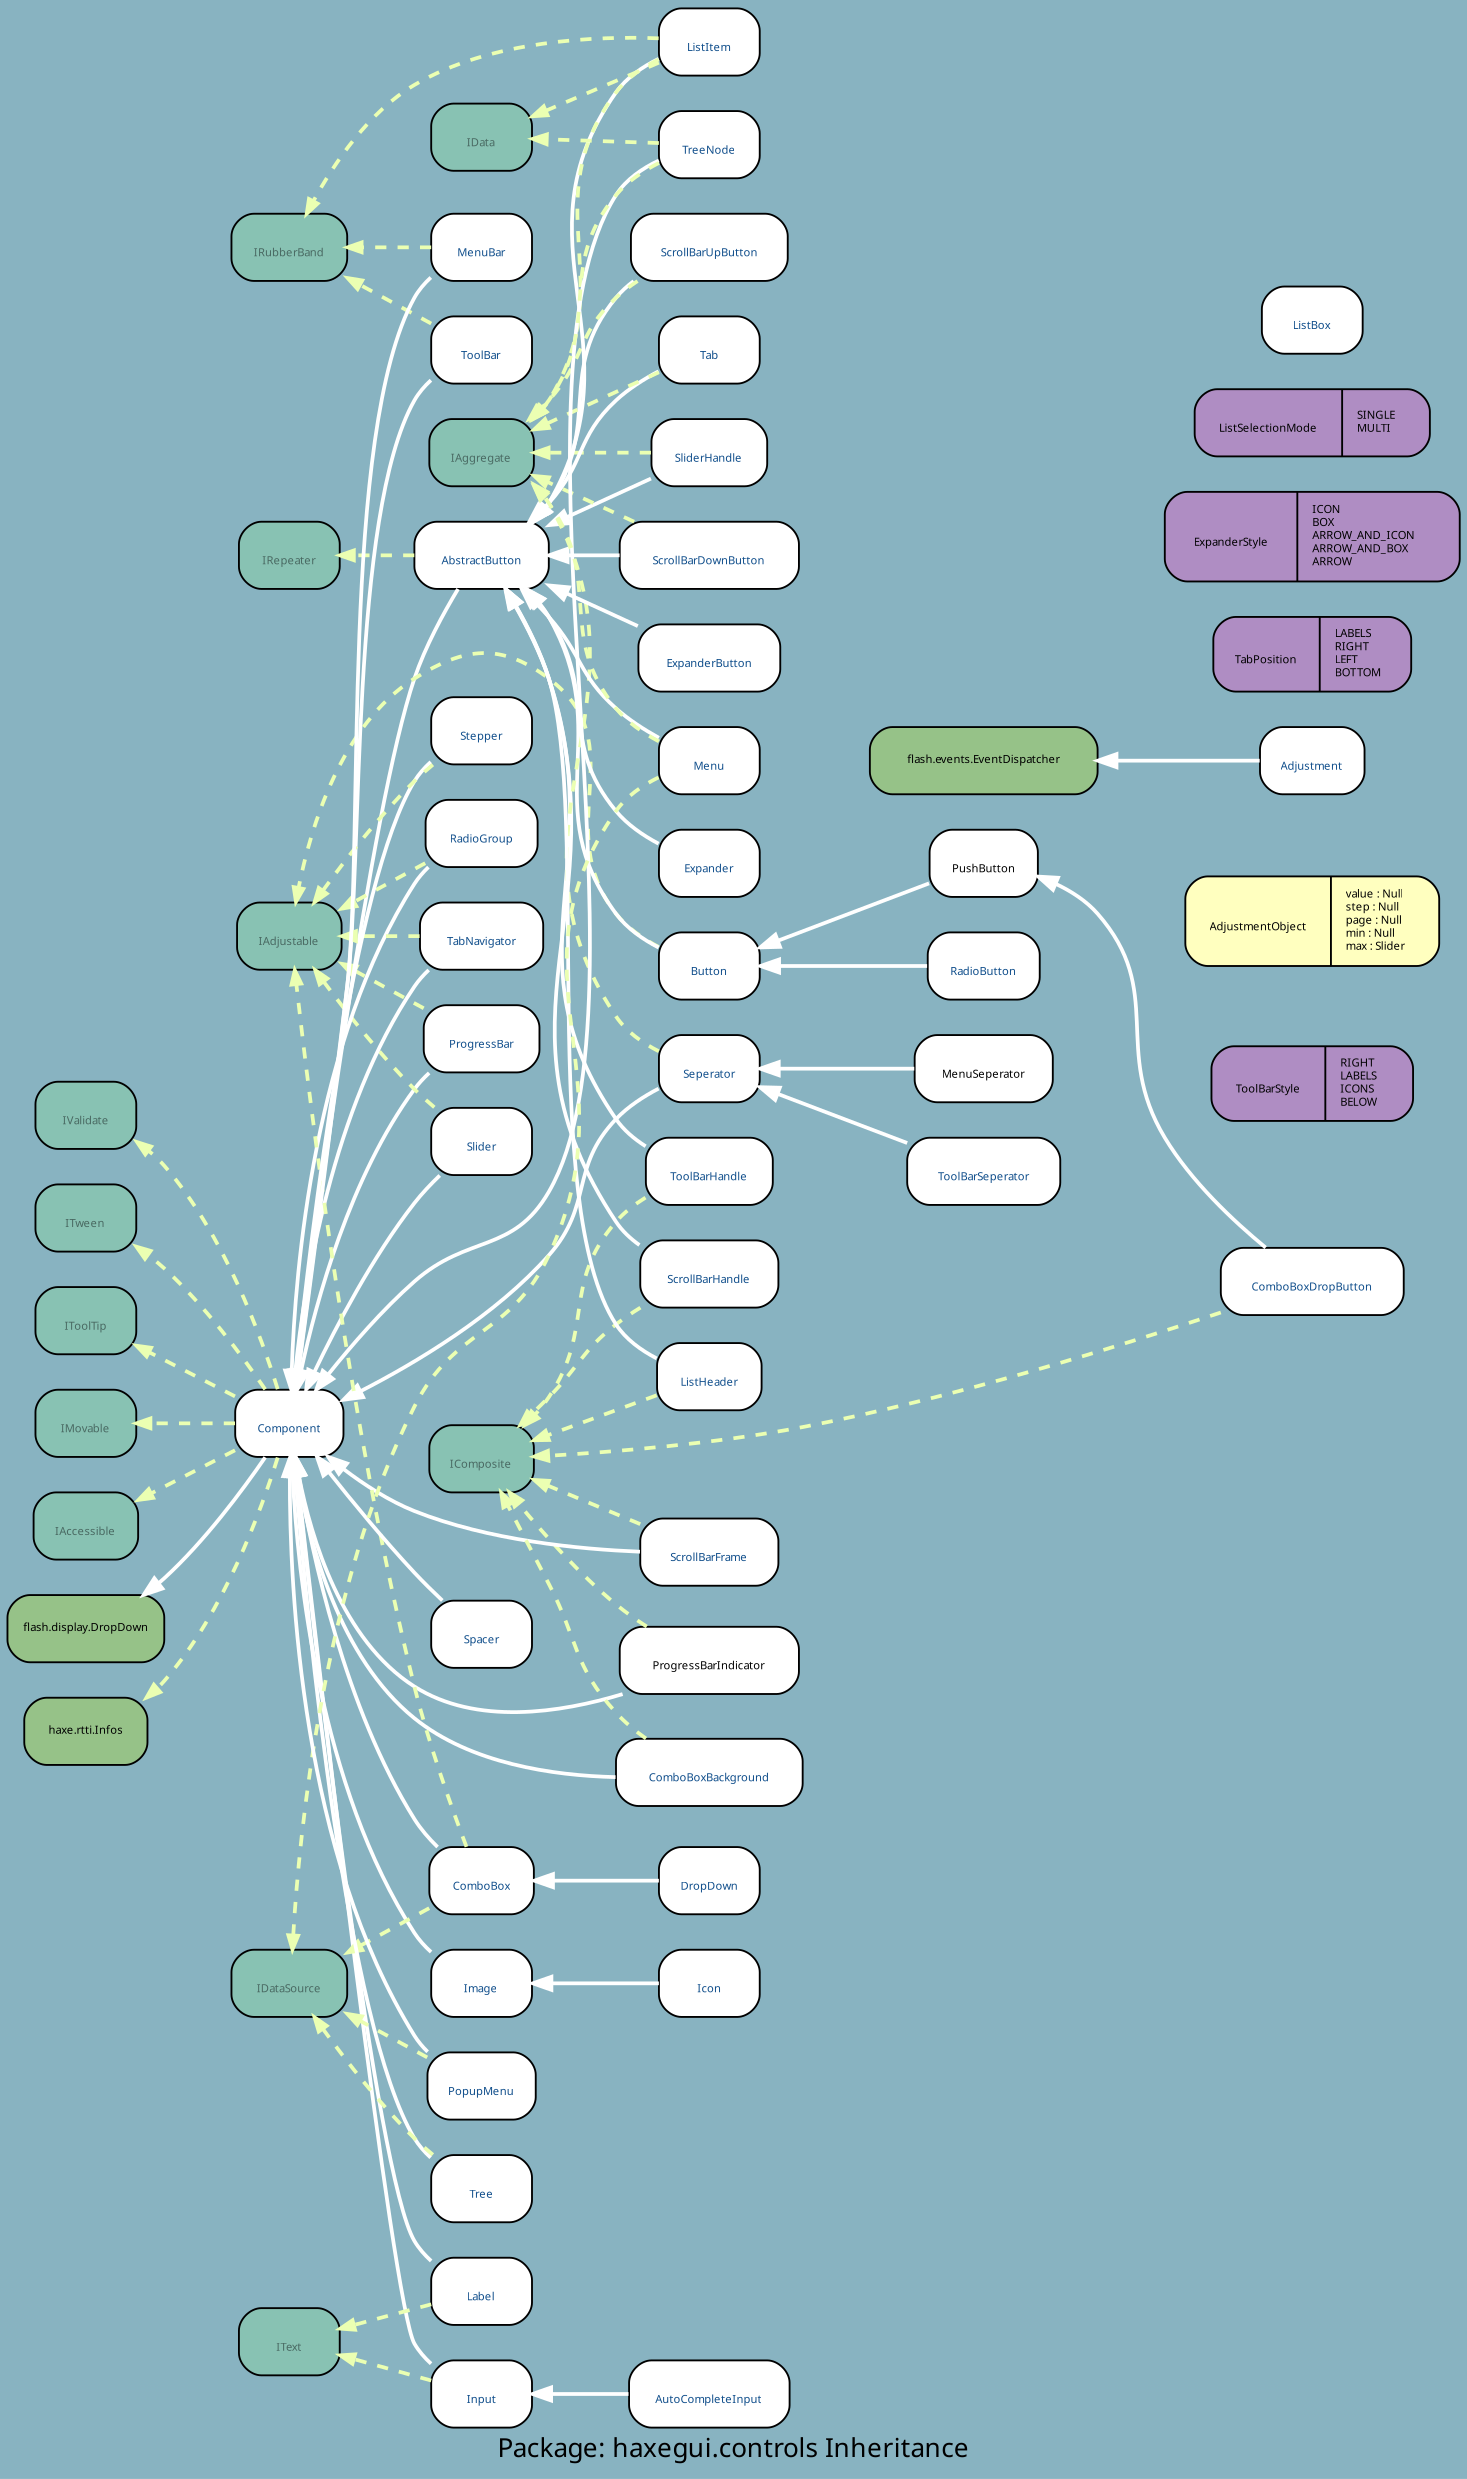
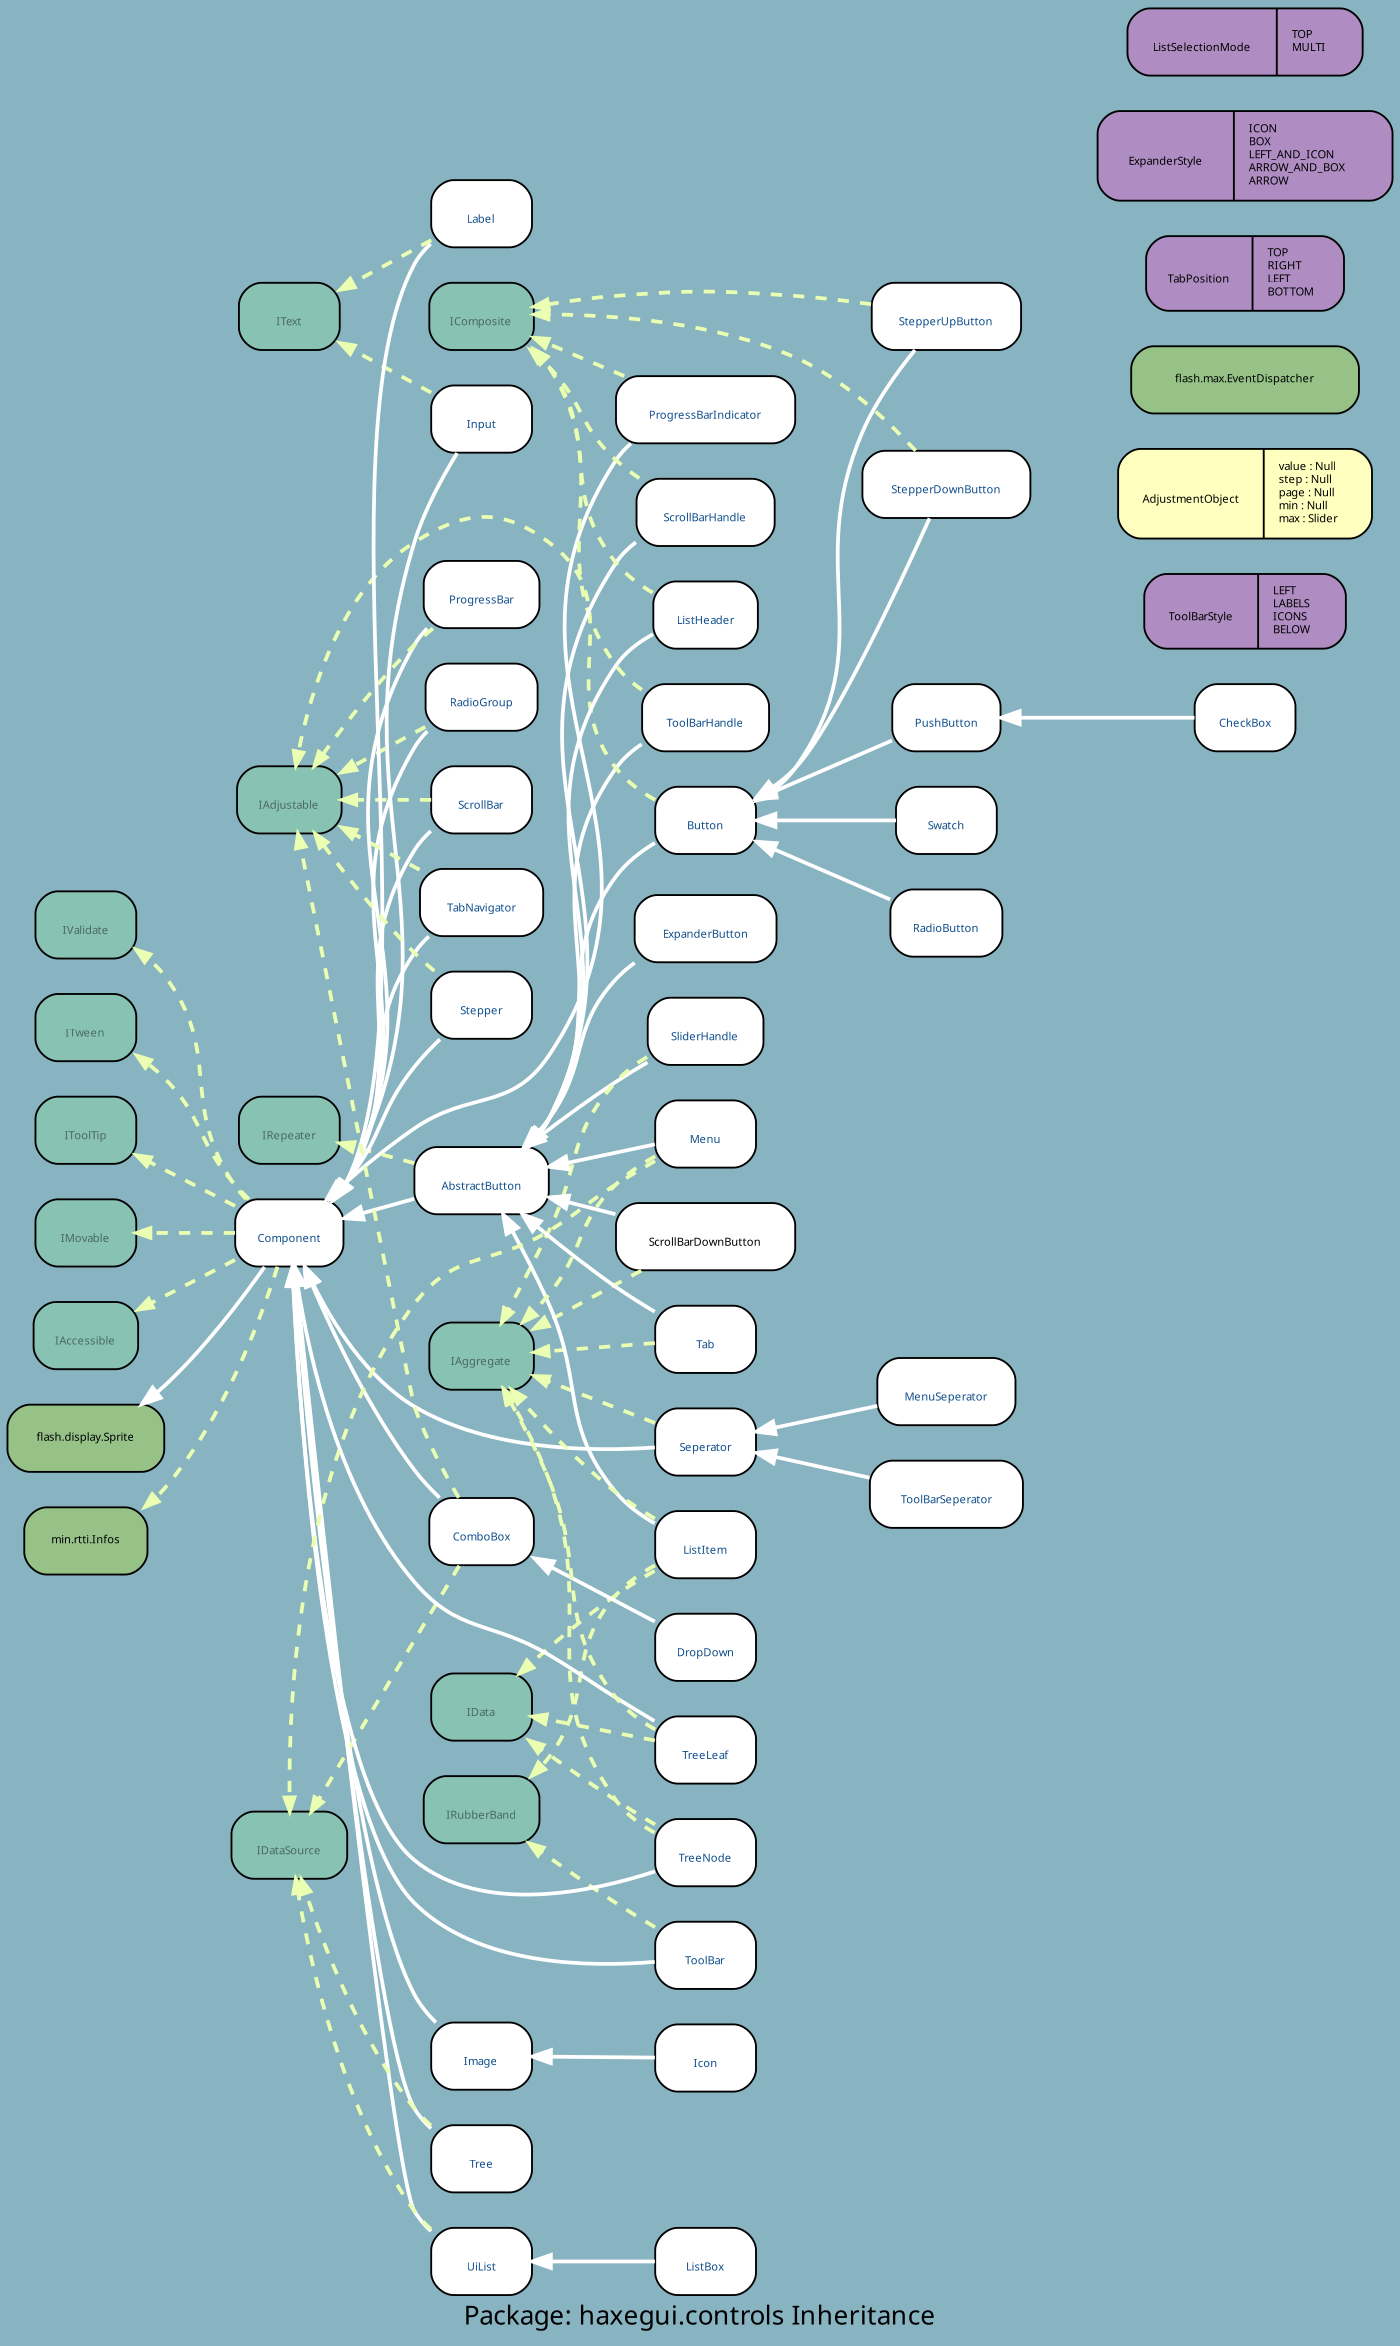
node "MenuBar": removed
node "ScrollBarUpButton": removed
node "StepperUpButton": added
node "ListSelectionMode": text "SINGLE" -> "TOP"
node "StepperDownButton": added
node "ExpanderStyle": text "ARROW_AND_ICON" -> "LEFT_AND_ICON"
node "ScrollBarDownButton": fontcolor #104e8b -> black
node "TabPosition": text "LABELS" -> "TOP"
node "CheckBox": added
node "flash.events.EventDispatcher": label "flash.events.EventDispatcher" -> "flash.max.EventDispatcher"
node "Adjustment": removed
node "ScrollBar": added
node "Swatch": added
node "Expander": removed
node "PushButton": fontcolor black -> #104e8b
node "ToolBarStyle": text "RIGHT" -> "LEFT"
node "MenuSeperator": fontcolor black -> #104e8b
node "Slider": removed
node "ComboBoxDropButton": removed
node "ScrollBarFrame": removed
node "flash.display.DropDown": label "flash.display.DropDown" -> "flash.display.Sprite"
node "Spacer": removed
node "ProgressBarIndicator": fontcolor black -> #104e8b
node "haxe.rtti.Infos": label "haxe.rtti.Infos" -> "min.rtti.Infos"
node "TreeLeaf": added
node "ComboBoxBackground": removed
node "PopupMenu": removed
node "UiList": added
node "AutoCompleteInput": removed
